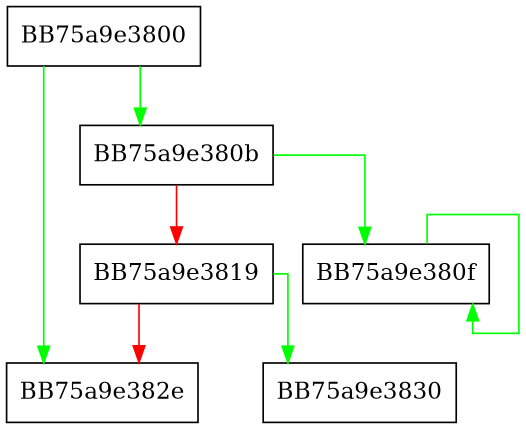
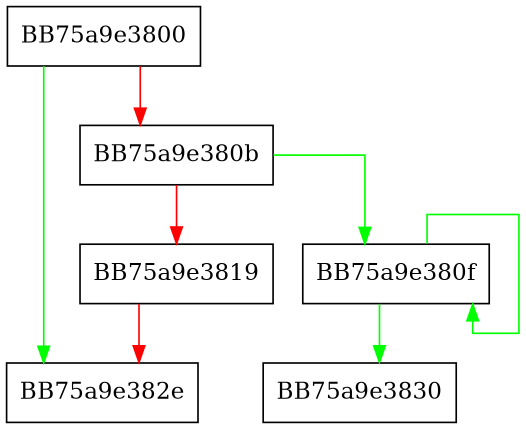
edge "BB75a9e3800" -> "BB75a9e380b": color green -> red
edge "BB75a9e3819" -> "BB75a9e3830": now "BB75a9e380f" -> "BB75a9e3830"
